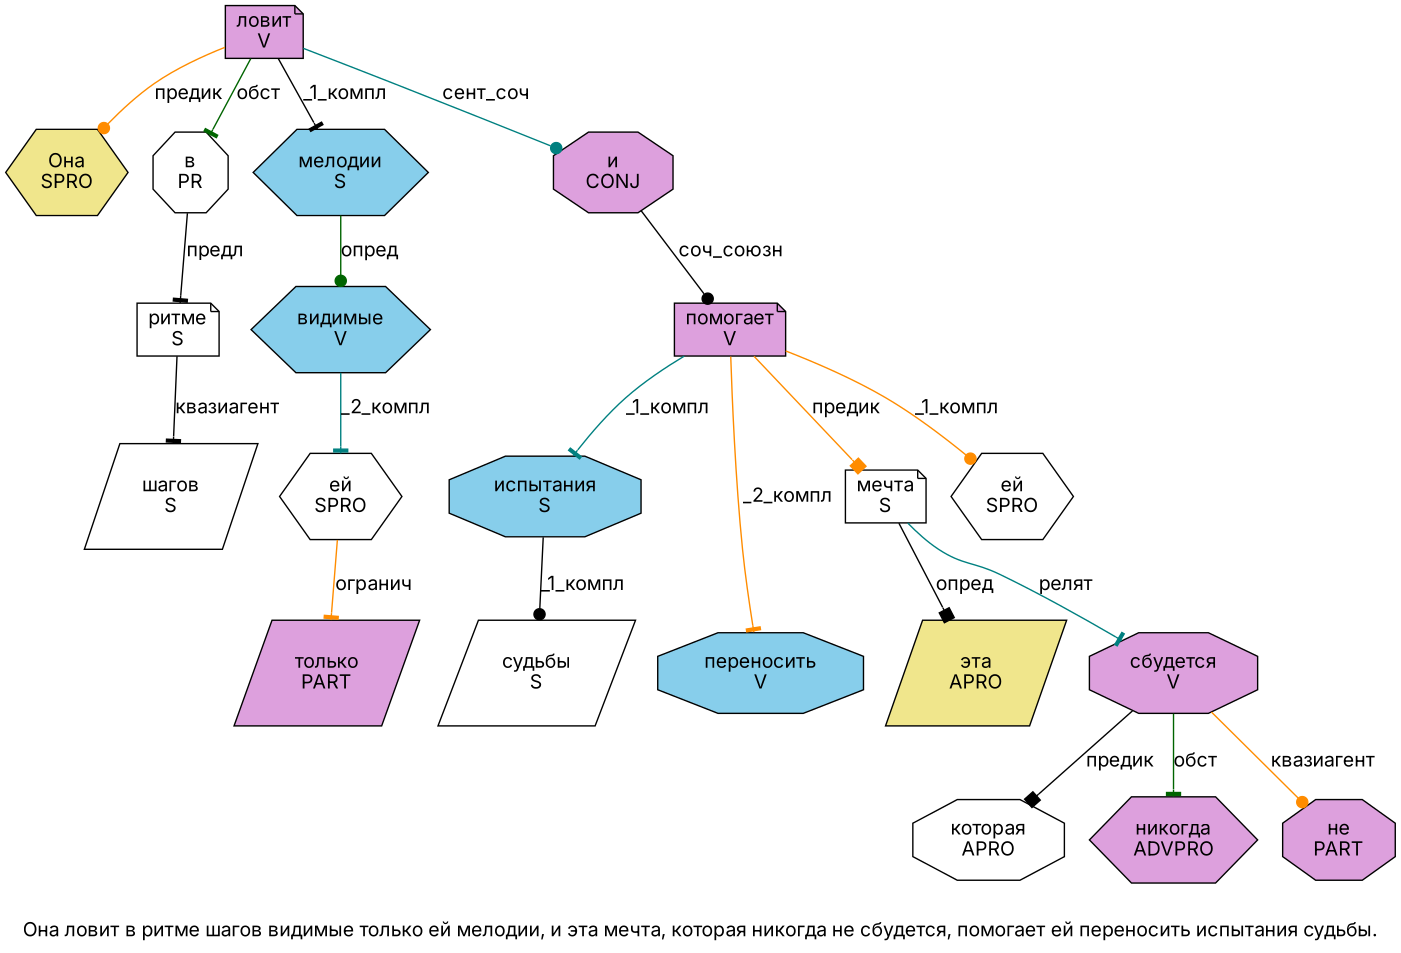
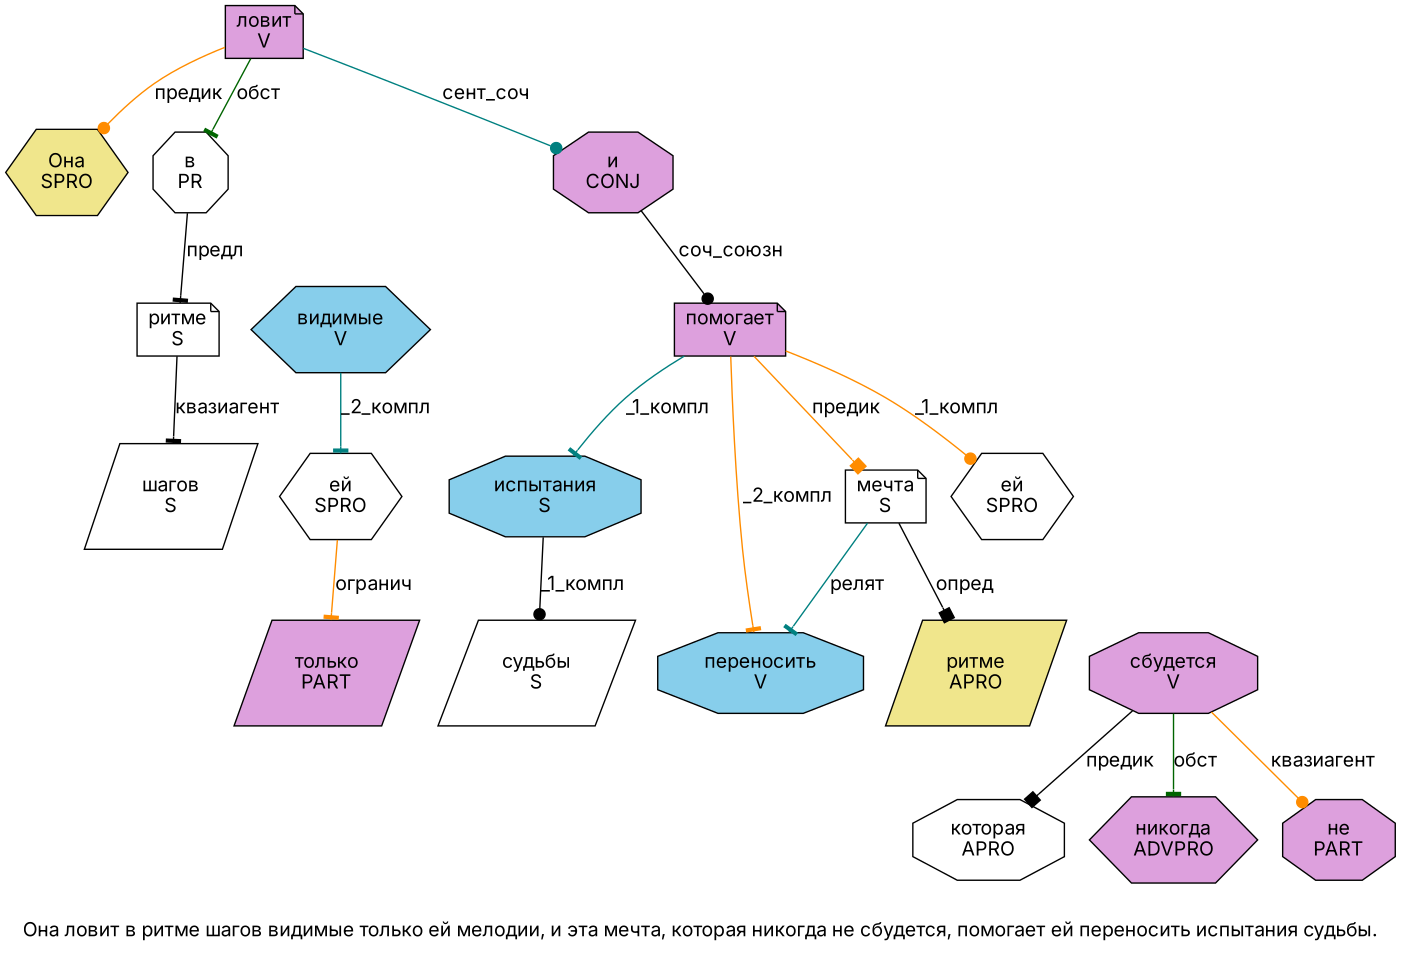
node "мелодии S": removed
edge "мечта S" -> "сбудется V": now "мечта S" -> "переносить V"
node "эта APRO": label "эта APRO" -> "ритме APRO"
